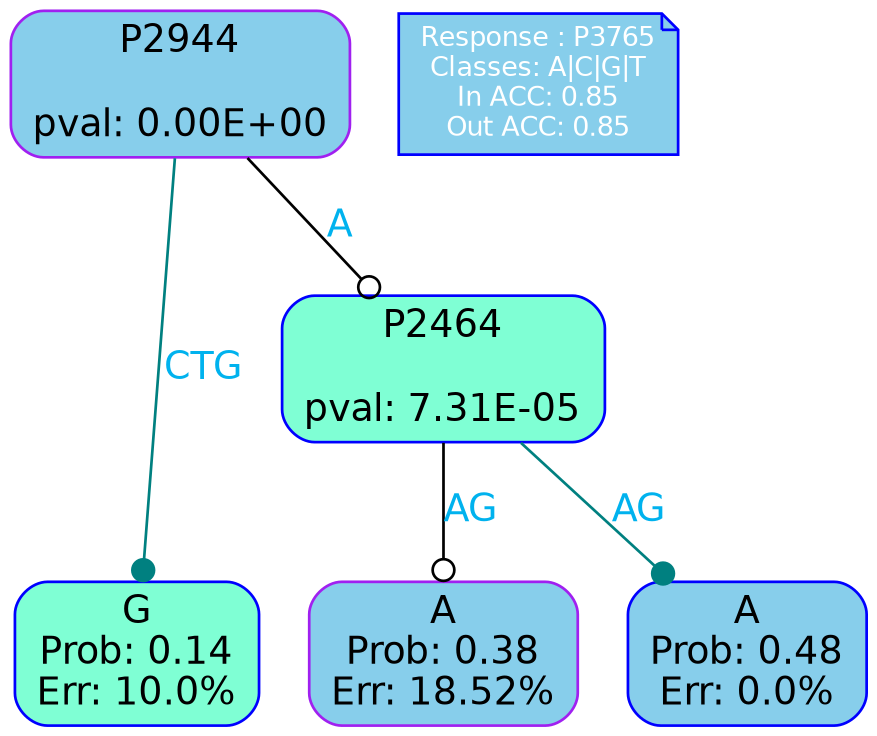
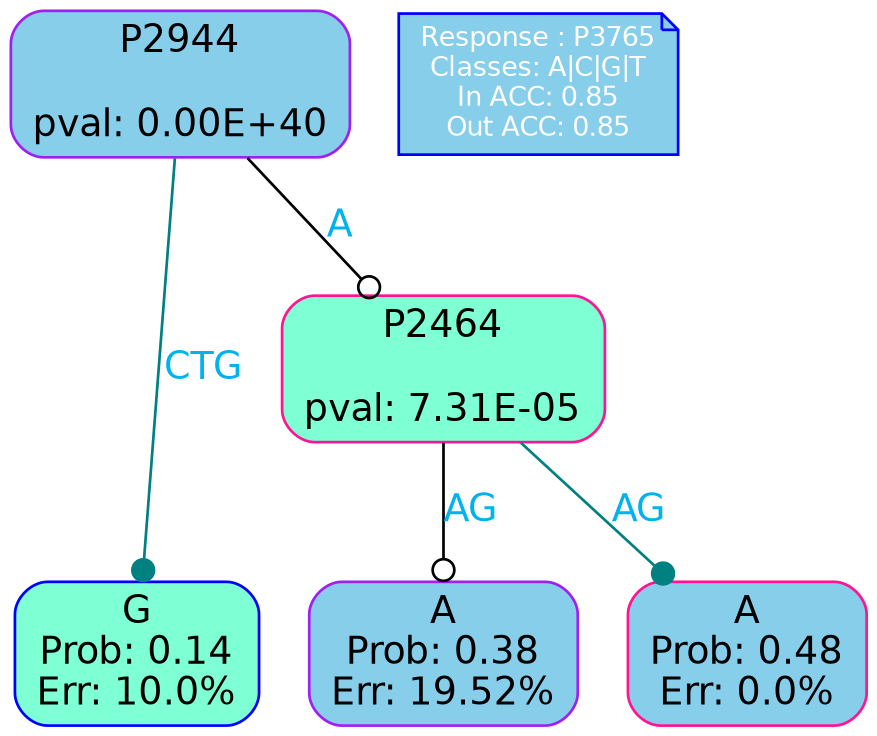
node "P2944 pval: 0.00E+00": label "P2944 pval: 0.00E+00" -> "P2944 pval: 0.00E+40"
node "P2464 pval: 7.31E-05": color blue -> deeppink
node "A Prob: 0.38 Err: 18.52%": label "A Prob: 0.38 Err: 18.52%" -> "A Prob: 0.38 Err: 19.52%"
node "A Prob: 0.48 Err: 0.0%": color blue -> deeppink
